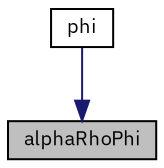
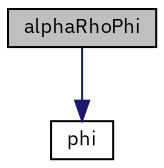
edge "phi" -> "alphaRhoPhi": reversed
